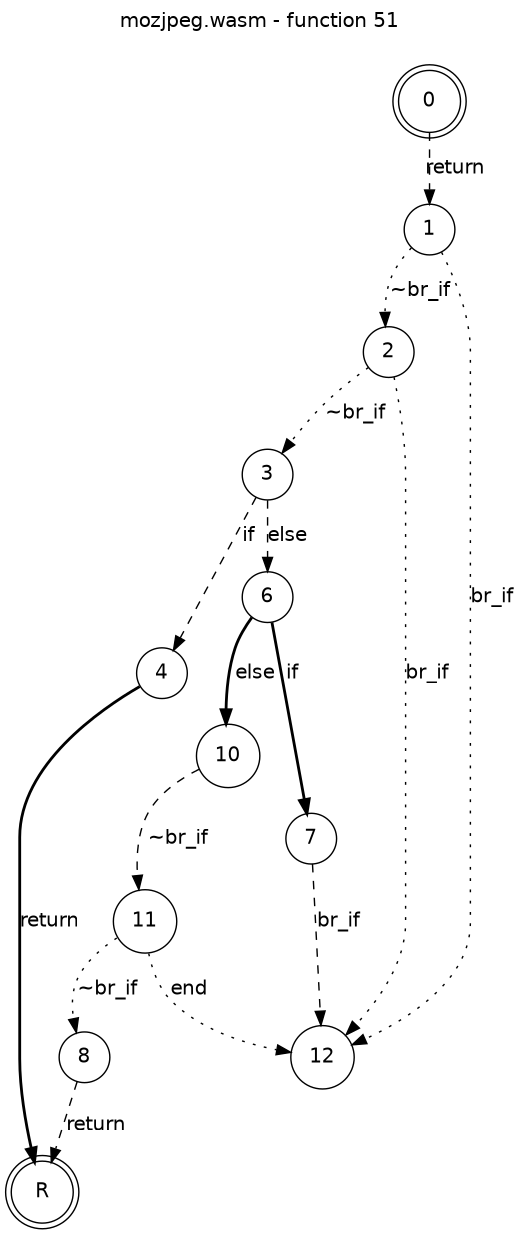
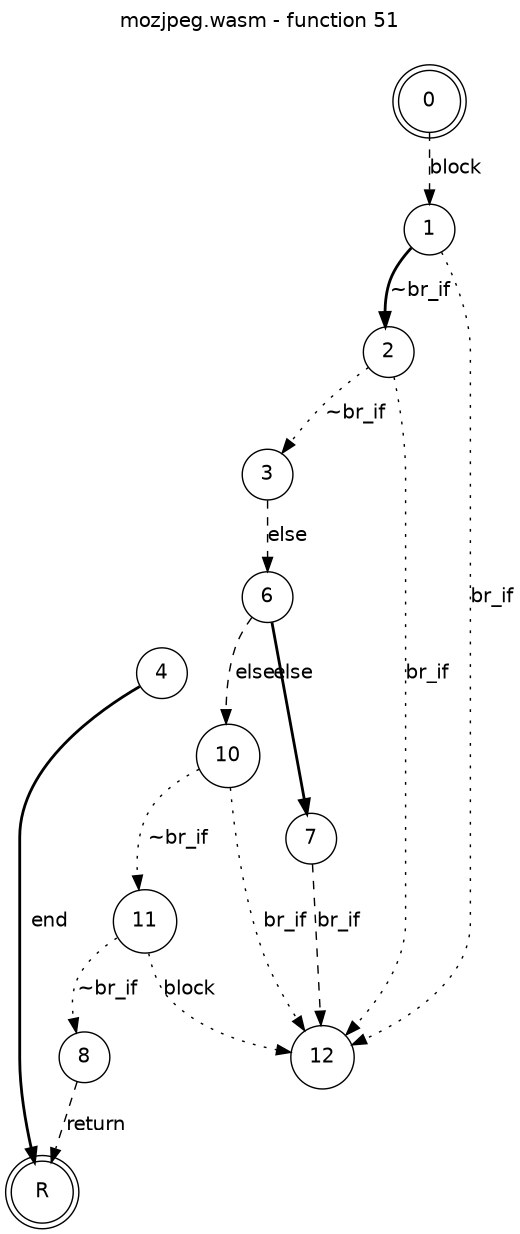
edge "0" -> "1": label "return" -> "block"
edge "1" -> "2": style dotted -> bold
edge "3" -> "4": removed, label "if"
edge "6" -> "10": style bold -> dashed
edge "6" -> "7": label "if" -> "else"
edge "10" -> "11": style dashed -> dotted
edge "10" -> "12": added, label "br_if"
edge "4" -> "R": label "return" -> "end"
edge "11" -> "12": label "end" -> "block"
